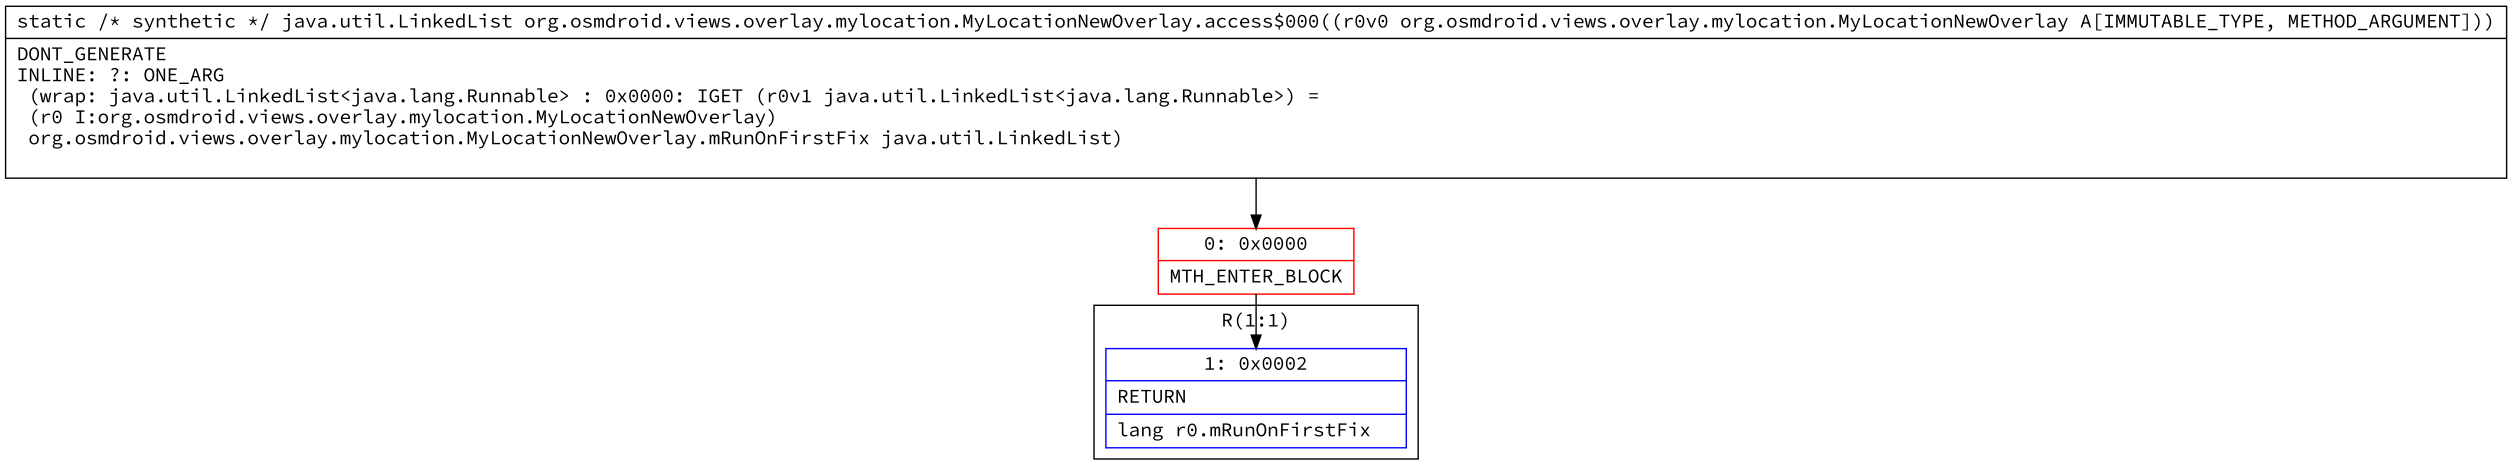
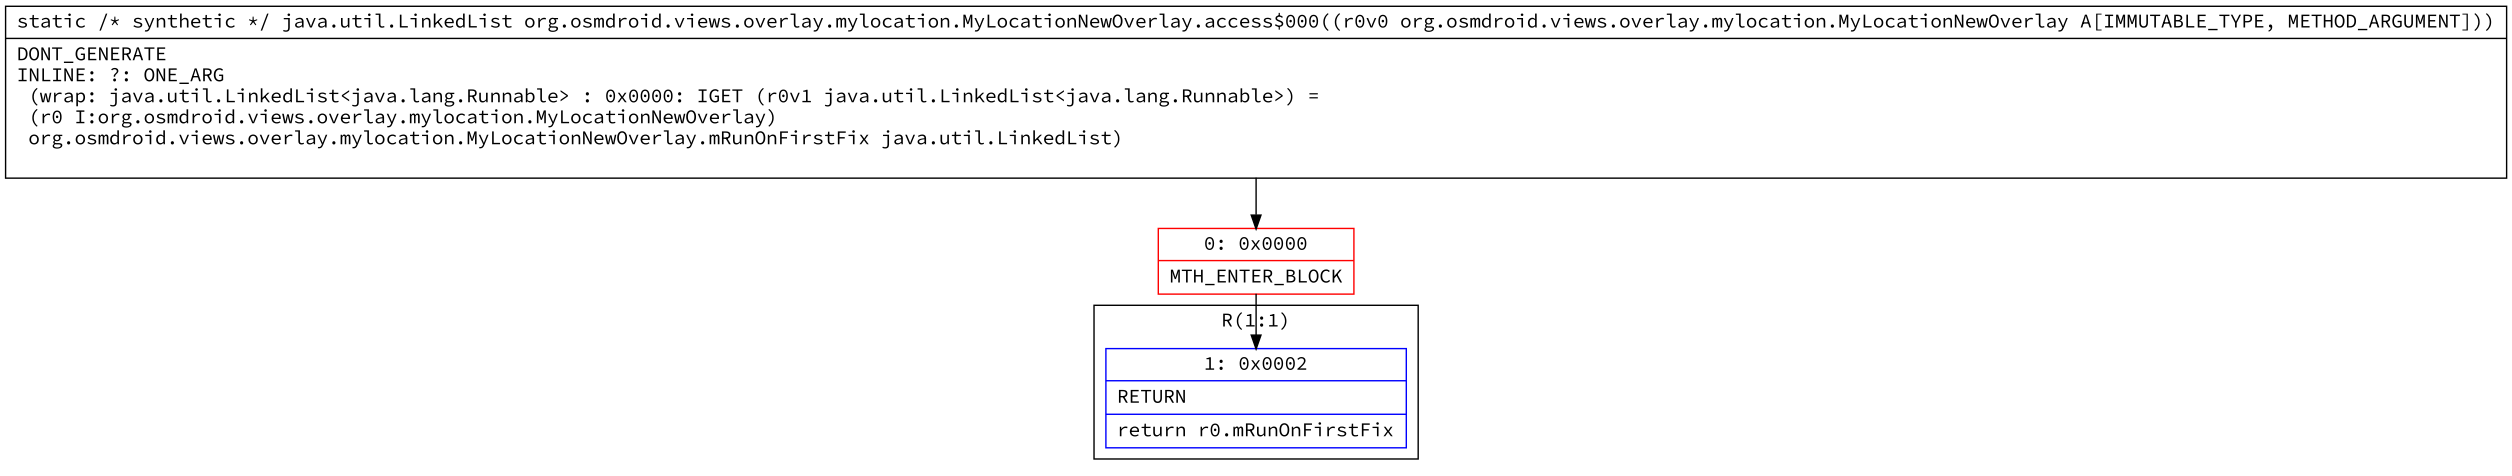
node "1: 0x0002": text "lang r0.mRunOnFirstFix" -> "return r0.mRunOnFirstFix"
